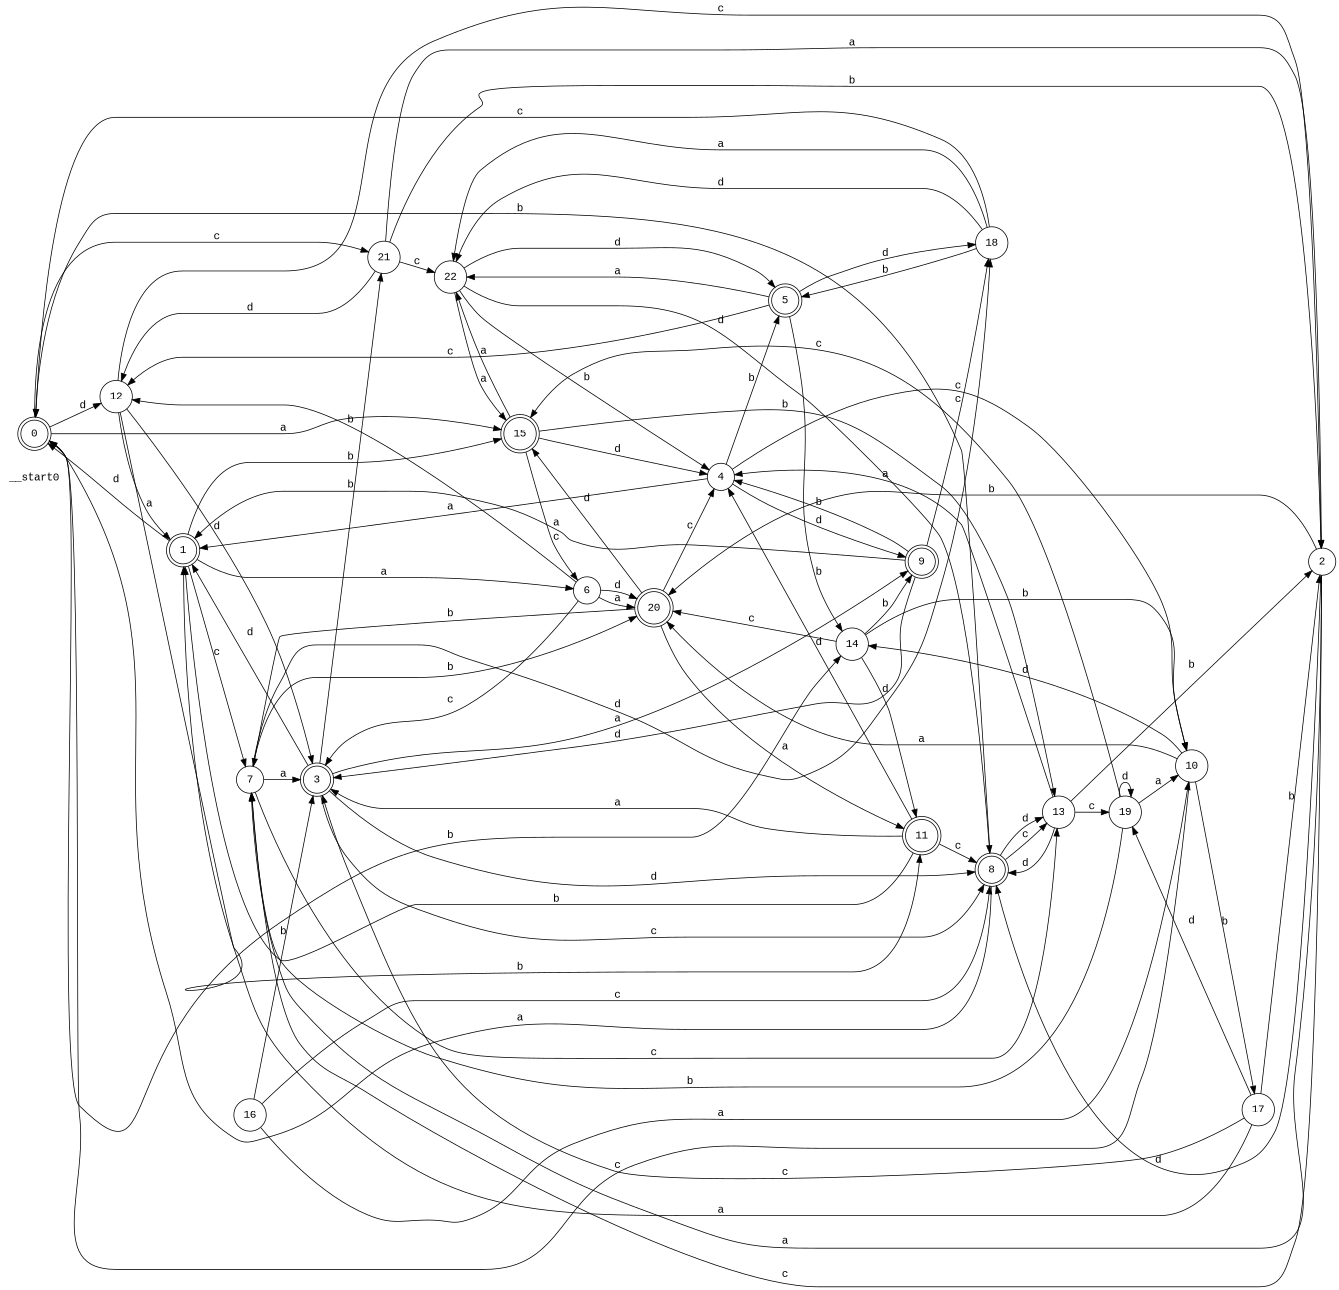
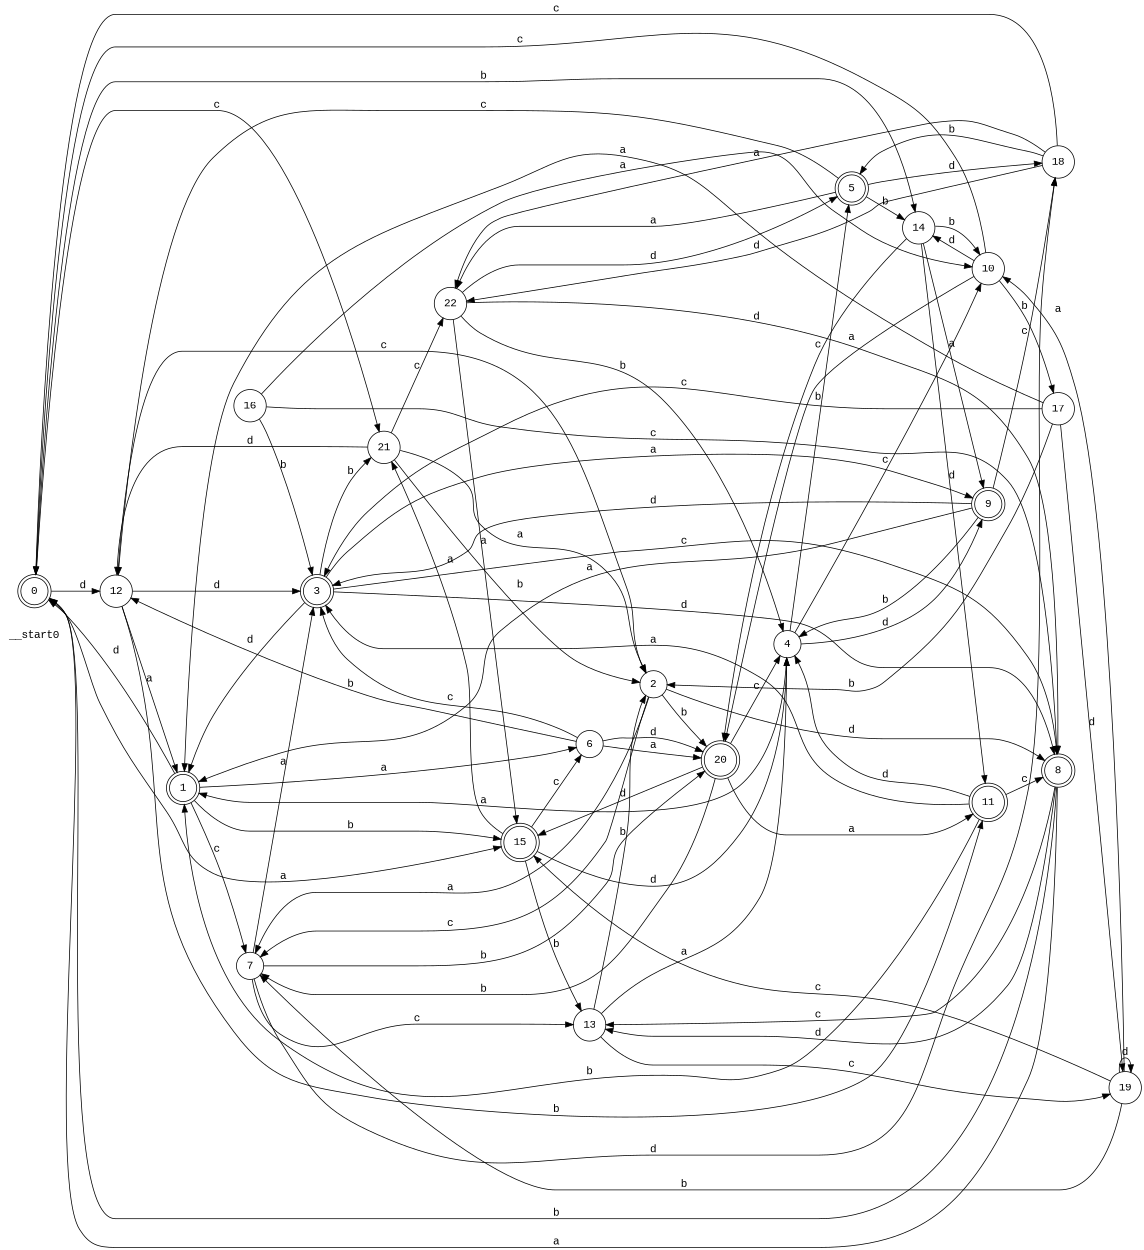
edge "15" -> "22": now "15" -> "21"
edge "14" -> "9": label "b" -> "a"
edge "13" -> "8": removed, label "d"
